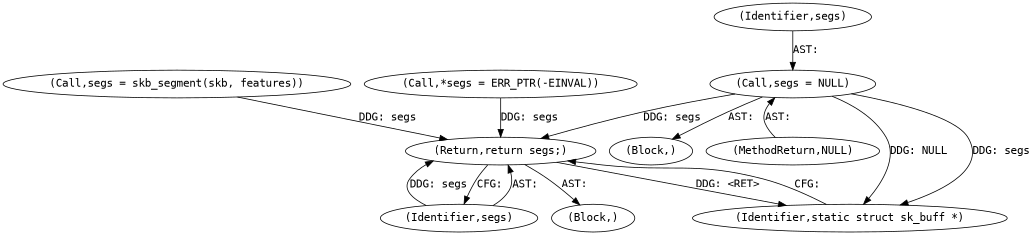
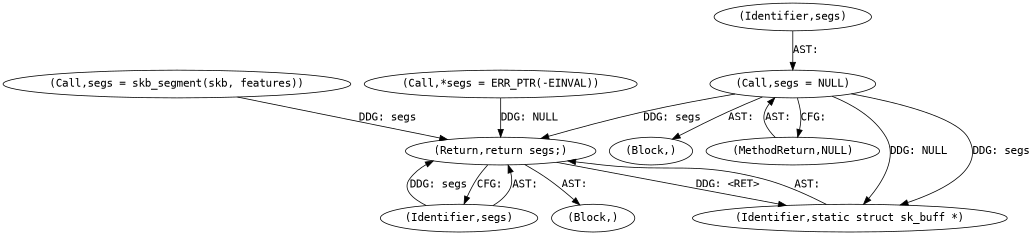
edge "(Call,segs = NULL)" -> "(MethodReturn,NULL)": added, label "CFG:"
edge "(Call,*segs = ERR_PTR(-EINVAL))" -> "(Return,return segs;)": label "DDG: segs" -> "DDG: NULL"
edge "(Identifier,static struct sk_buff *)" -> "(Return,return segs;)": label "CFG: " -> "AST: "
